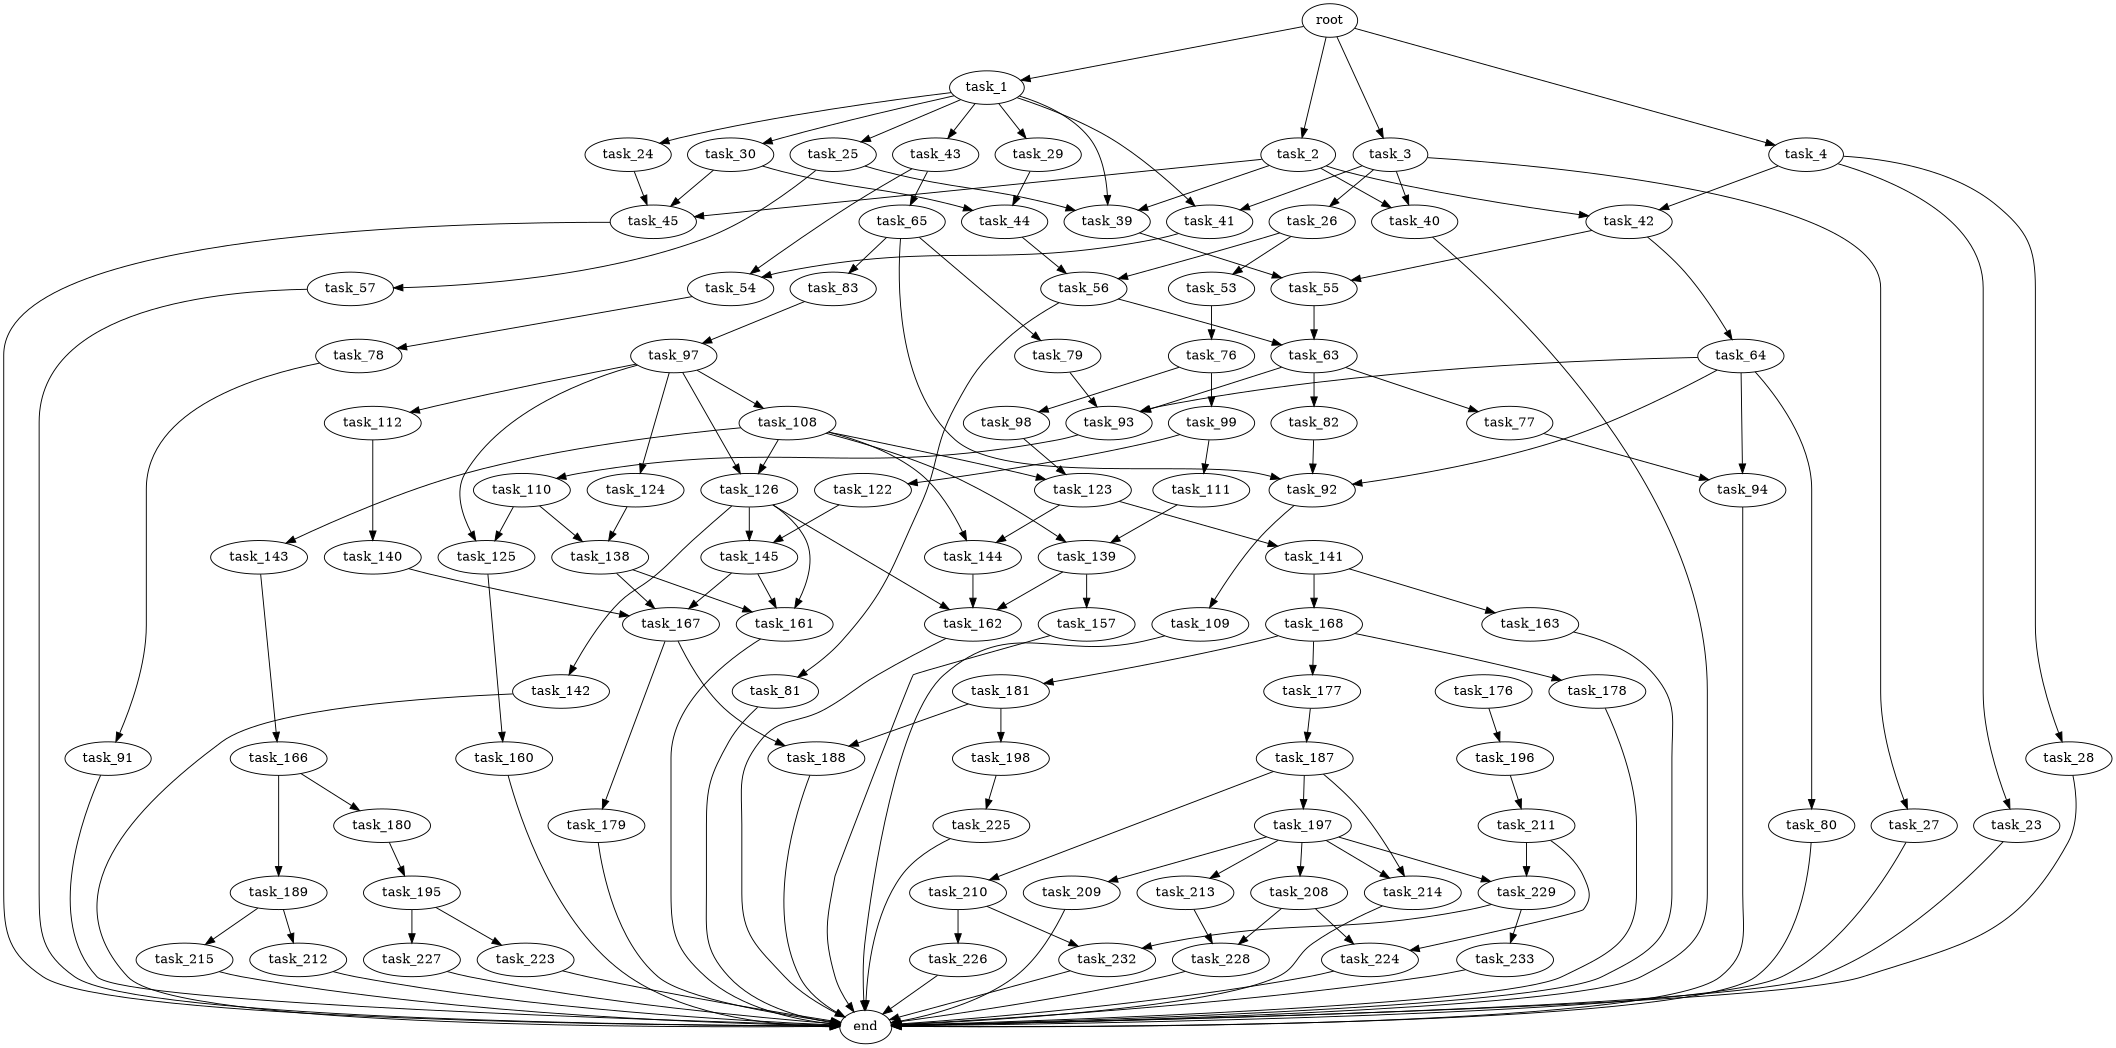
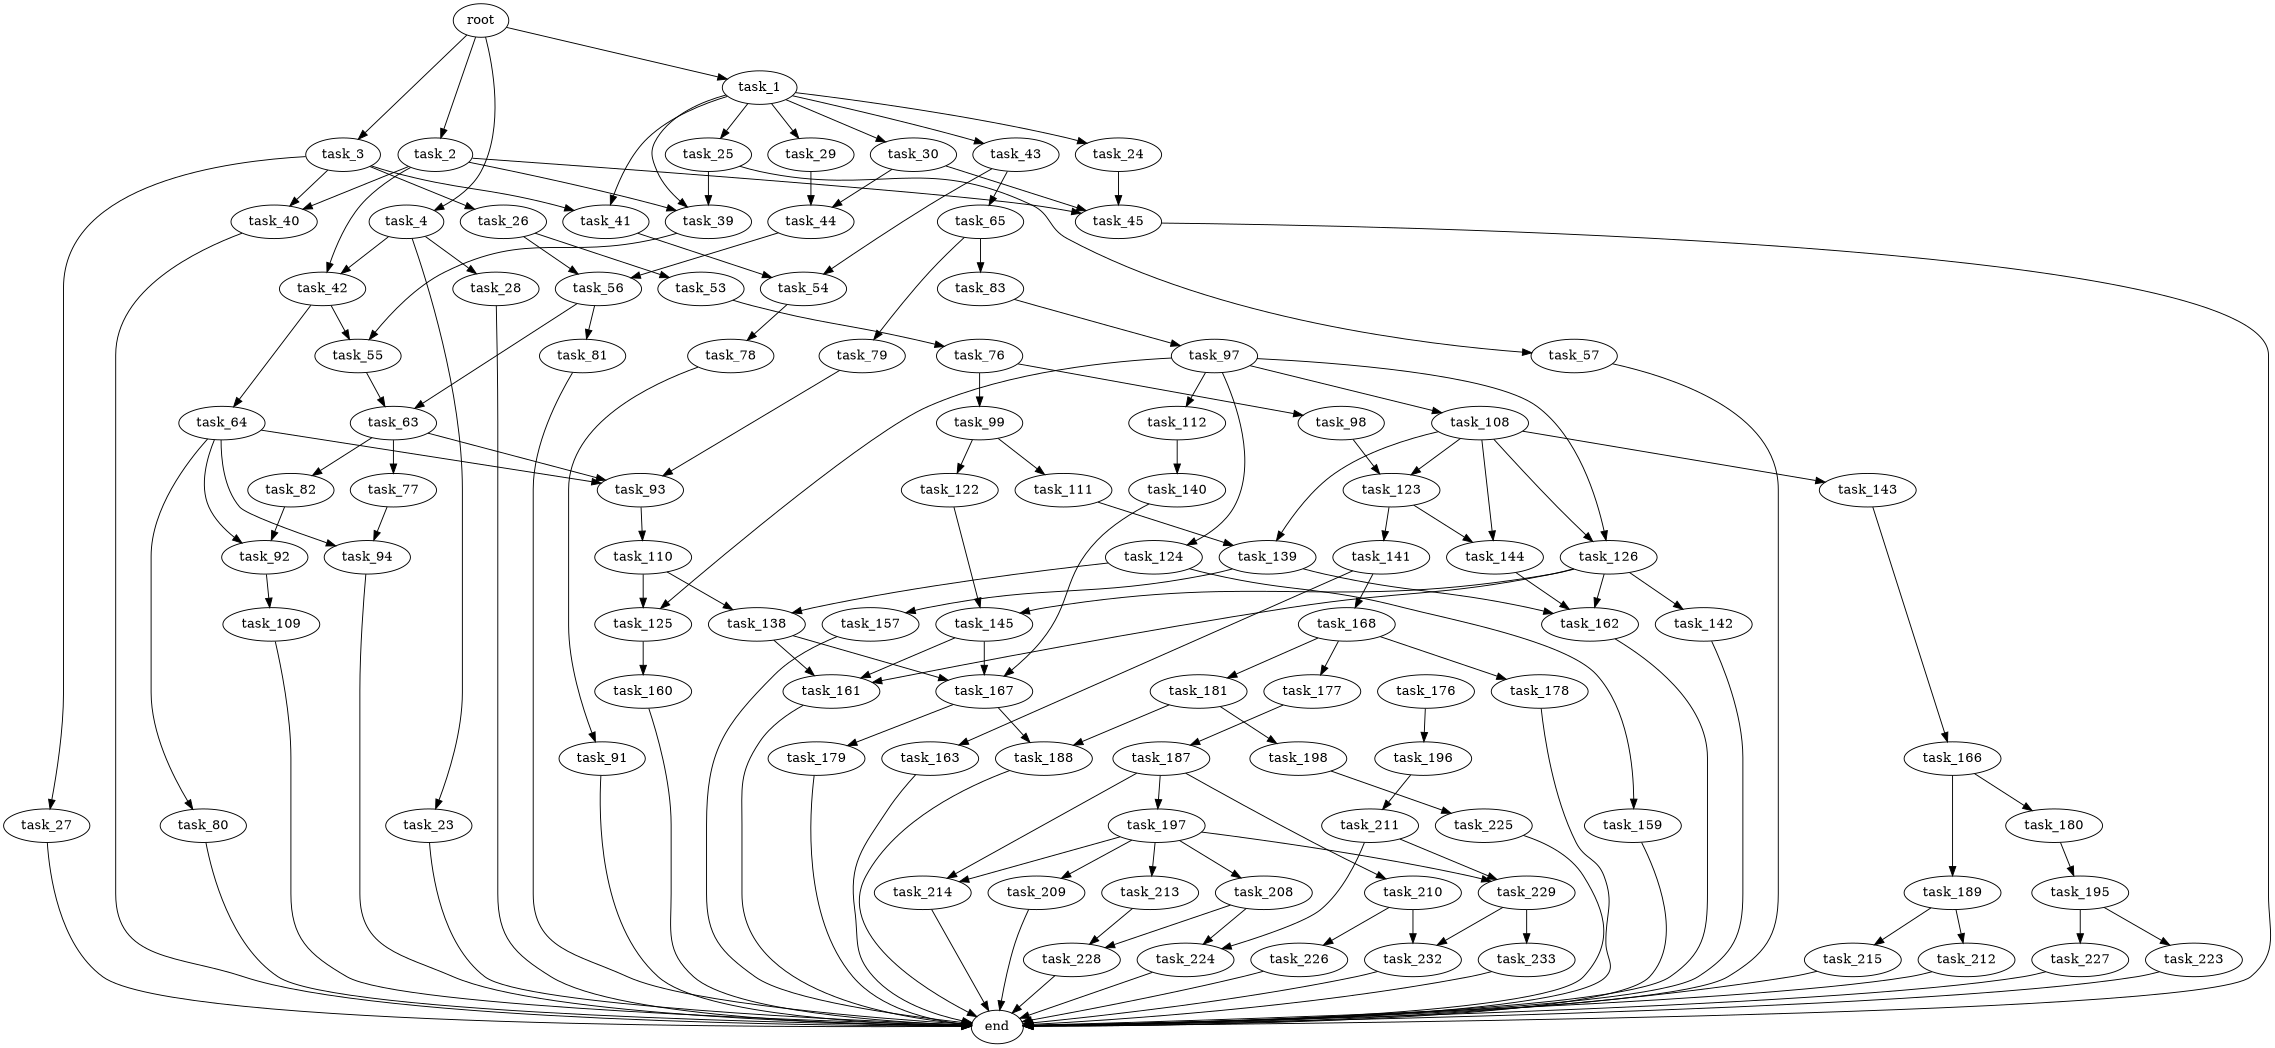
edge "task_65" -> "task_92": removed
node "task_159": added
